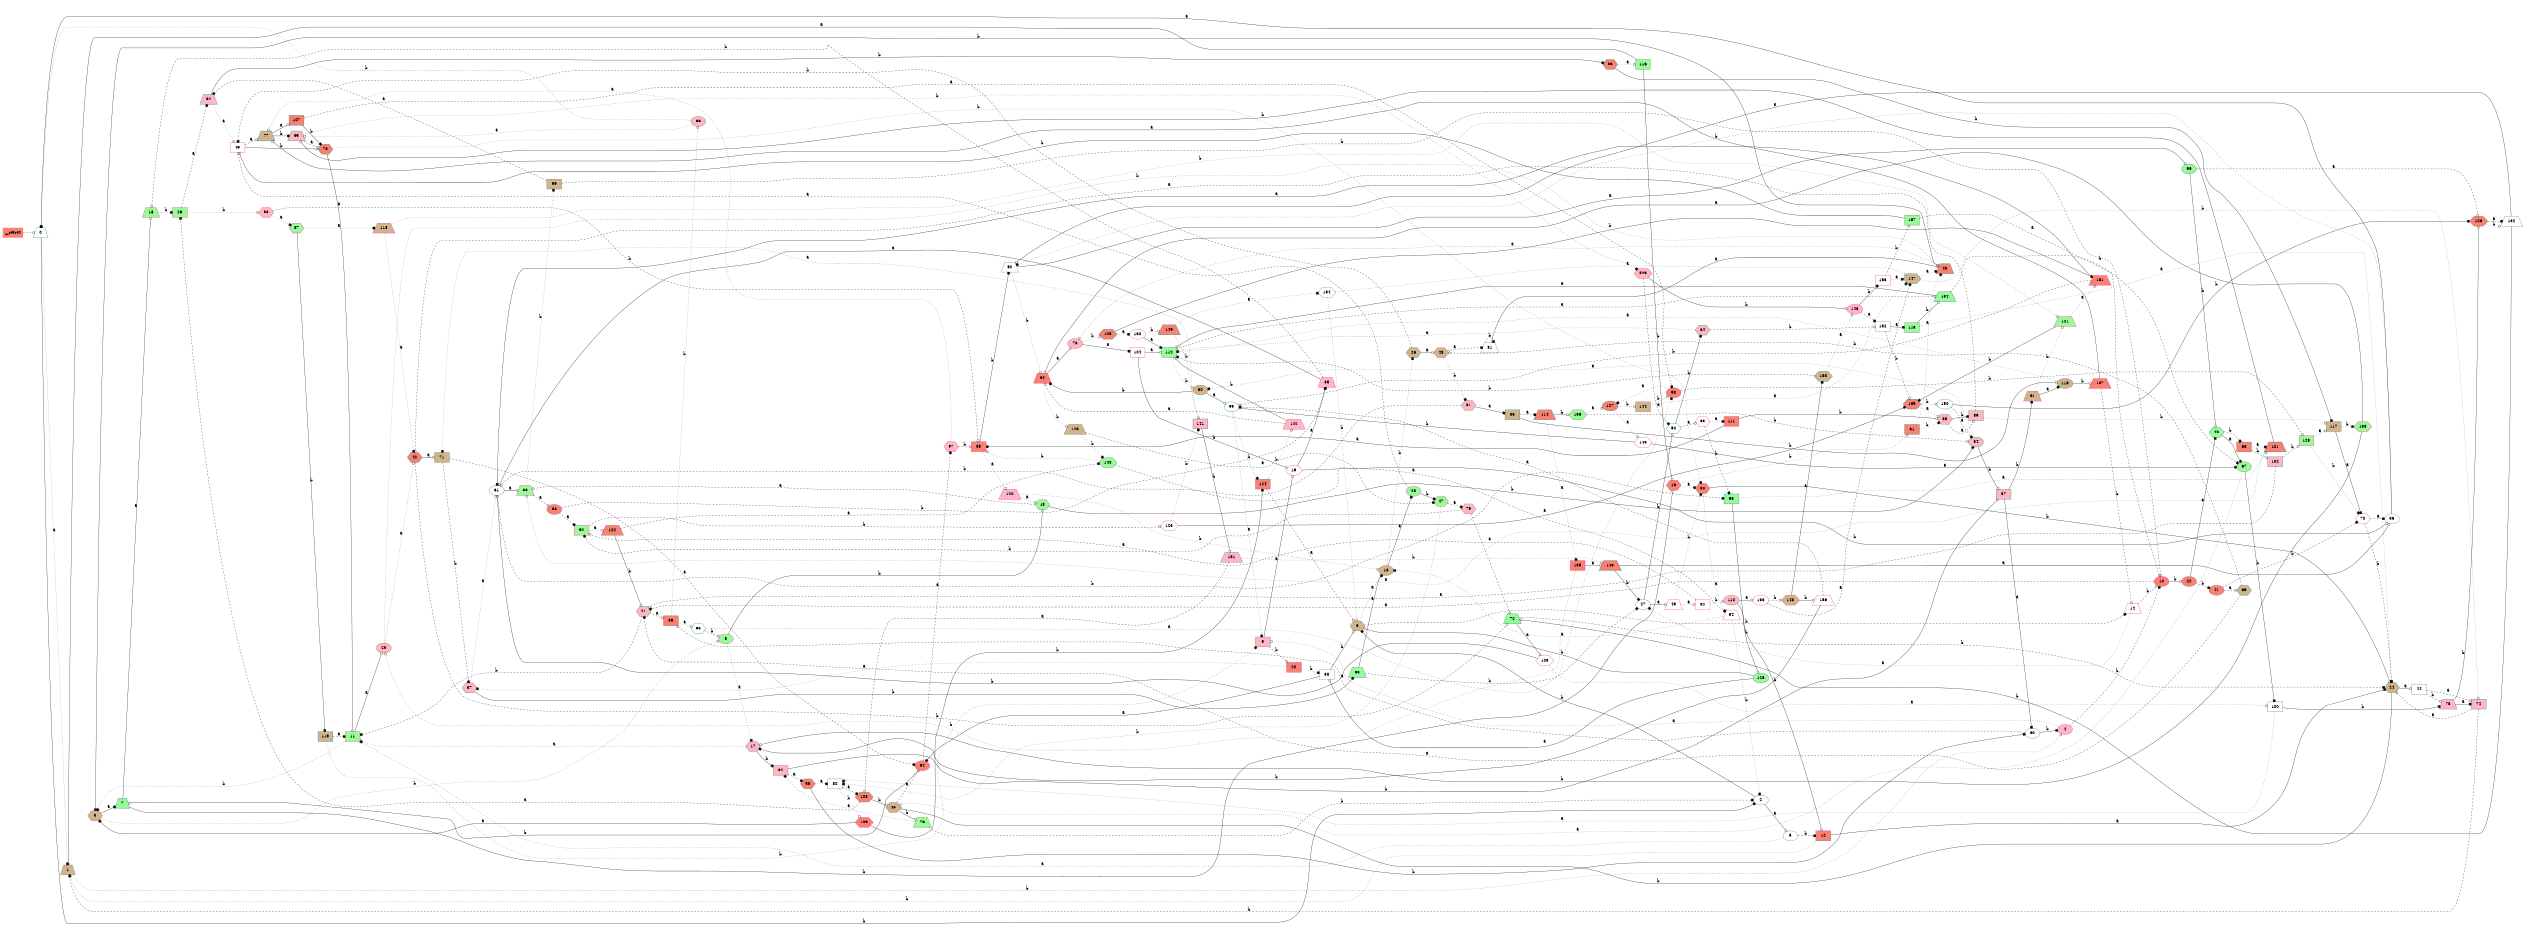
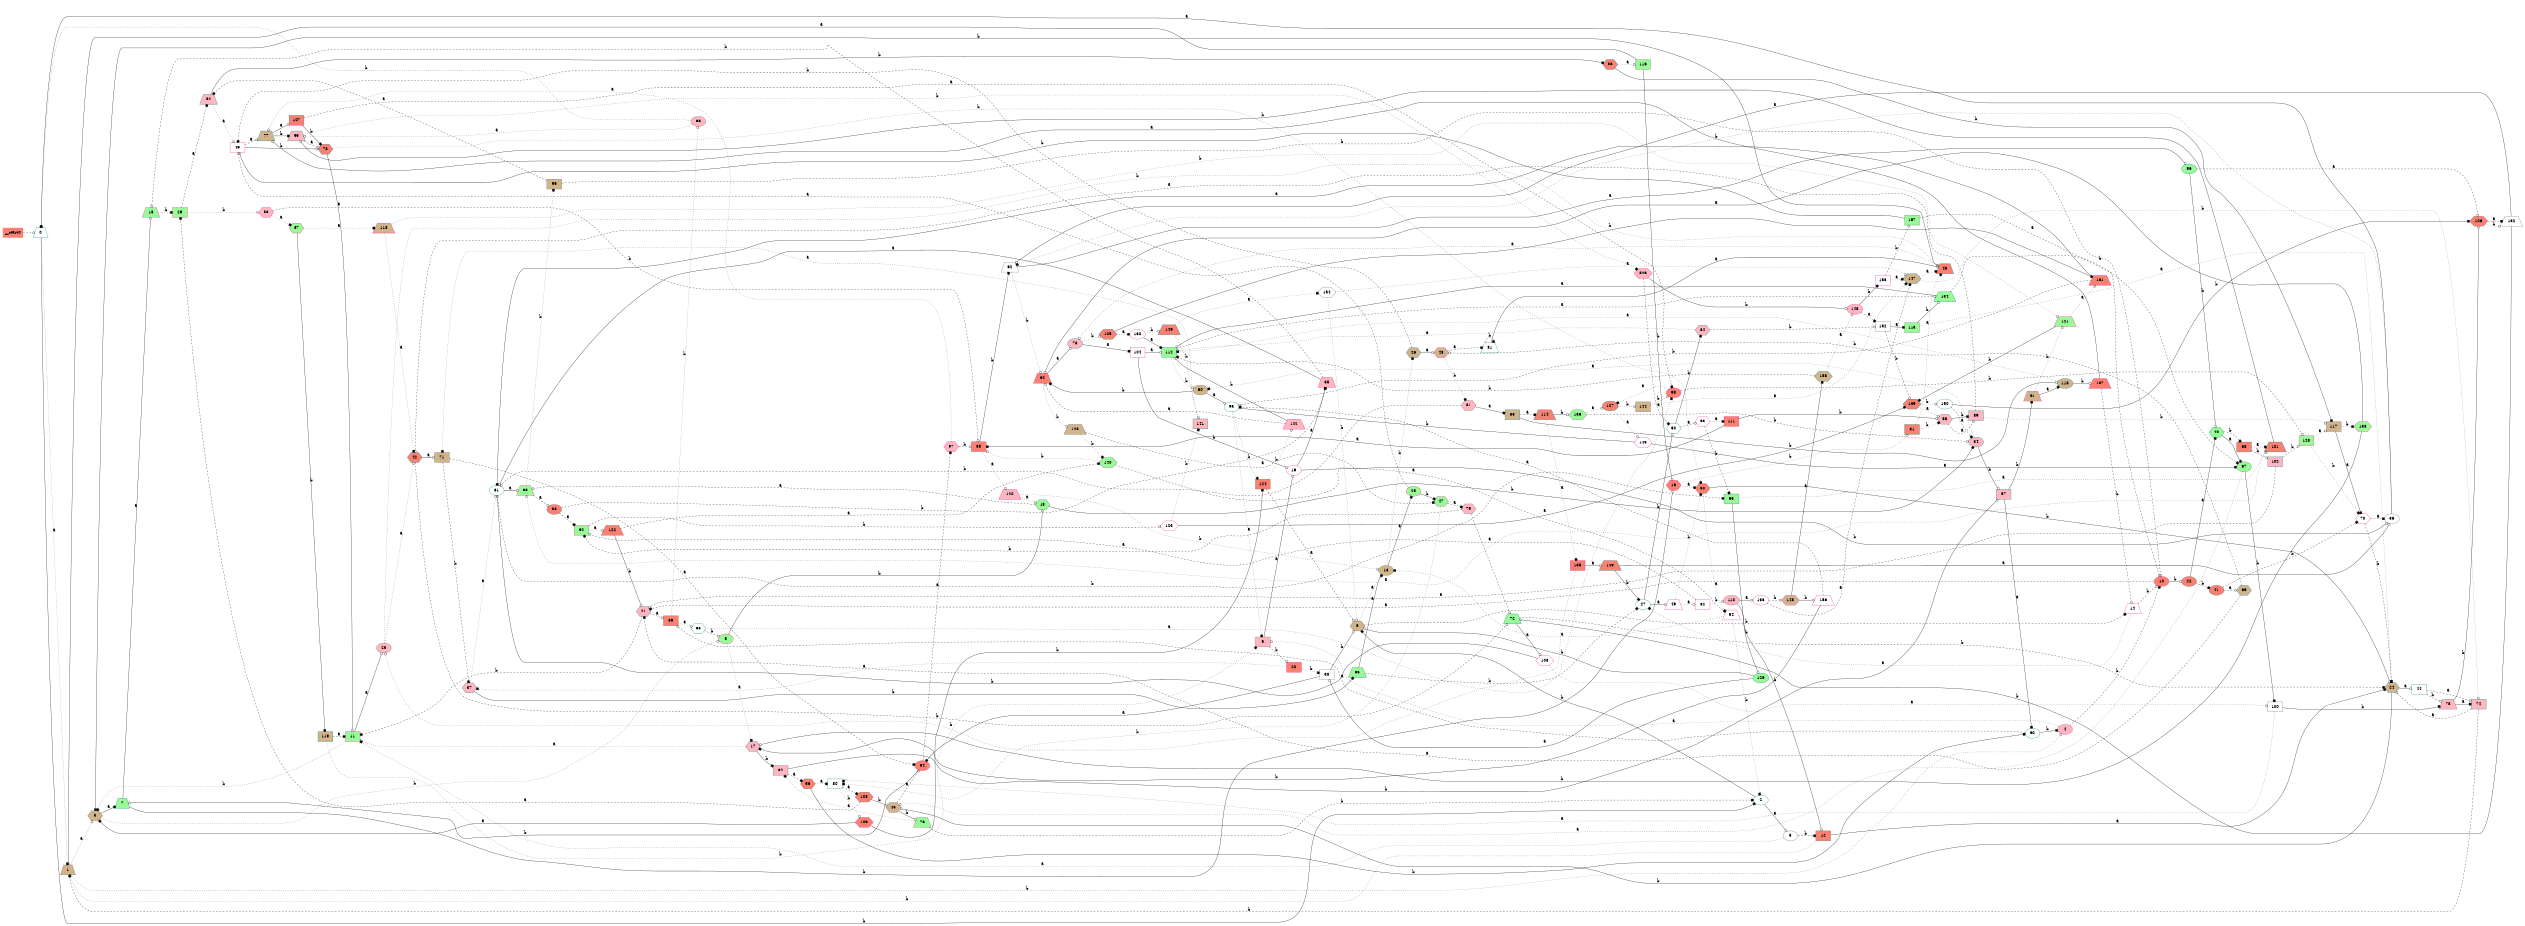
node "73": color deeppink -> teal
node "151": removed
edge "1" -> "3": added, label "a"
